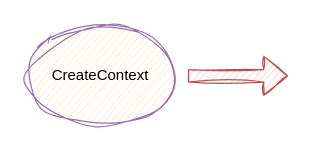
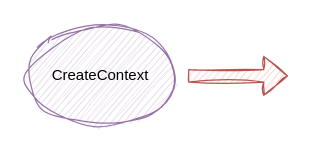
node "CreateContext": fillcolor #ffe6cc -> #e1d5e7
